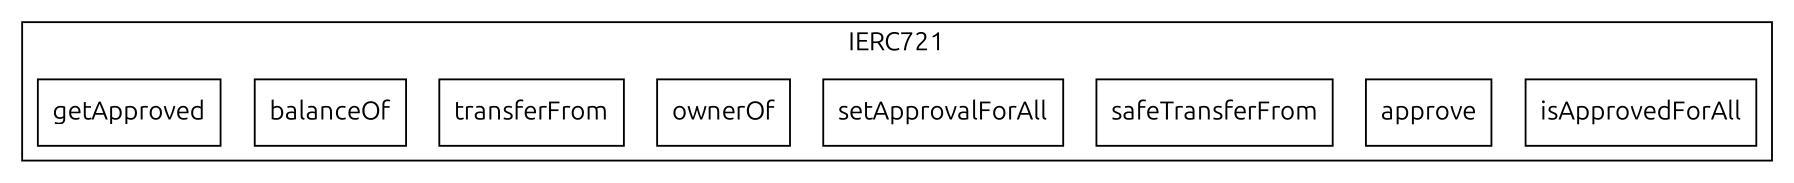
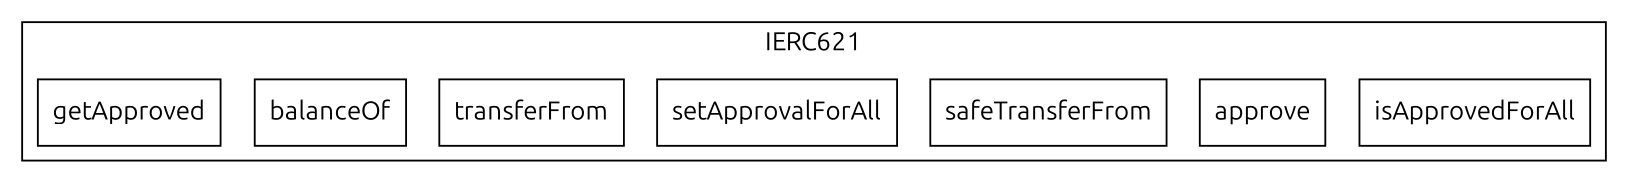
cluster "IERC721": label "IERC721" -> "IERC621"
node "ownerOf": removed
